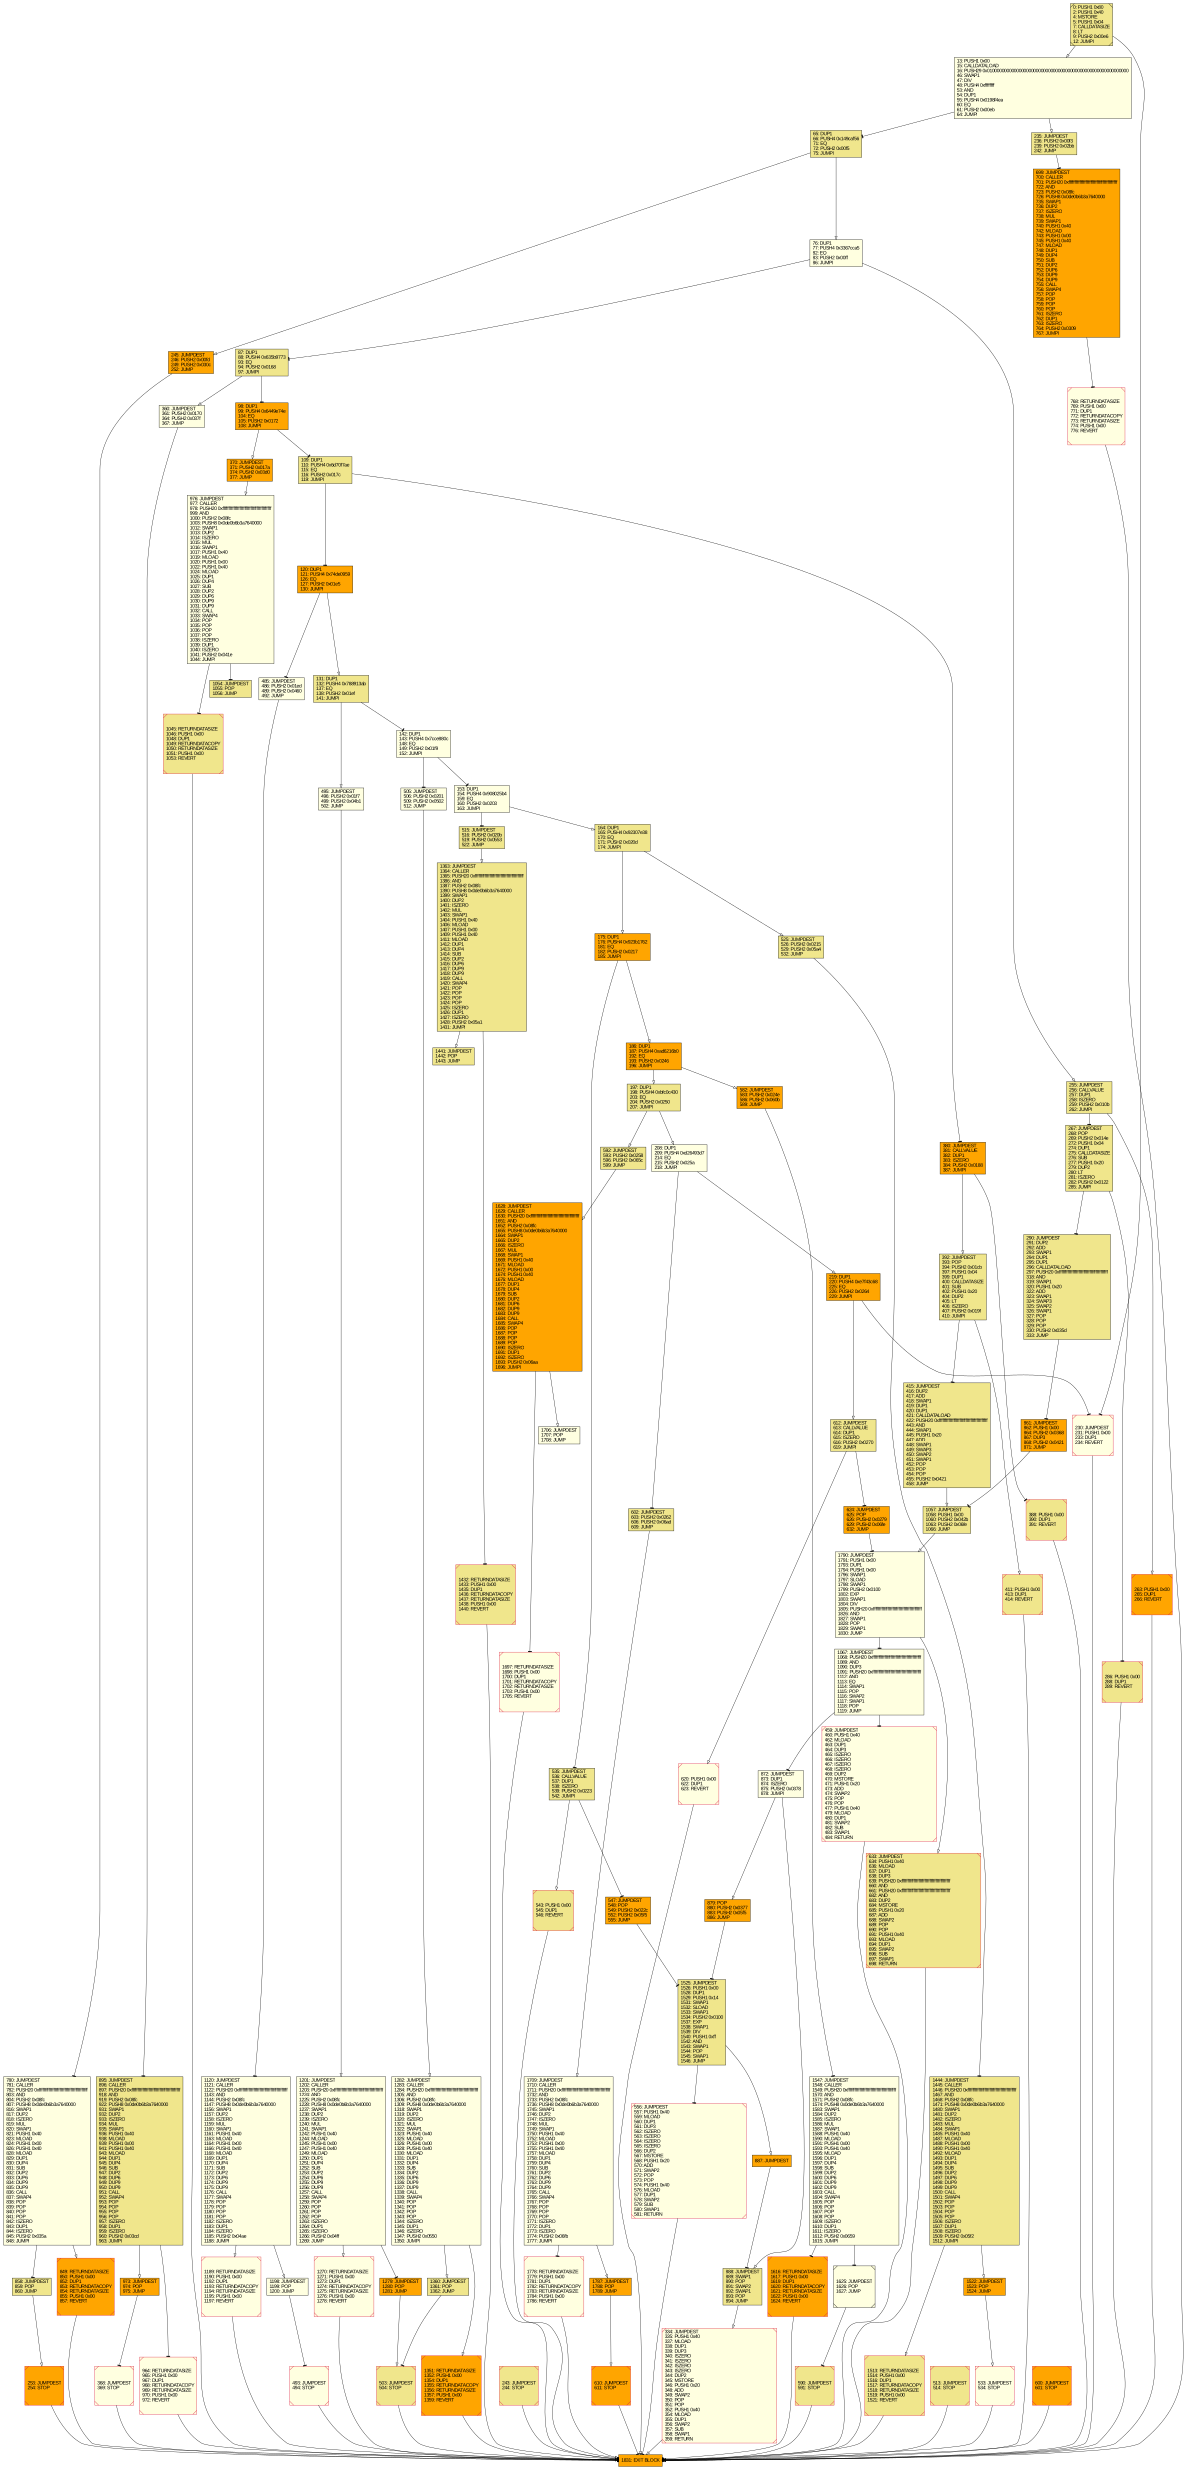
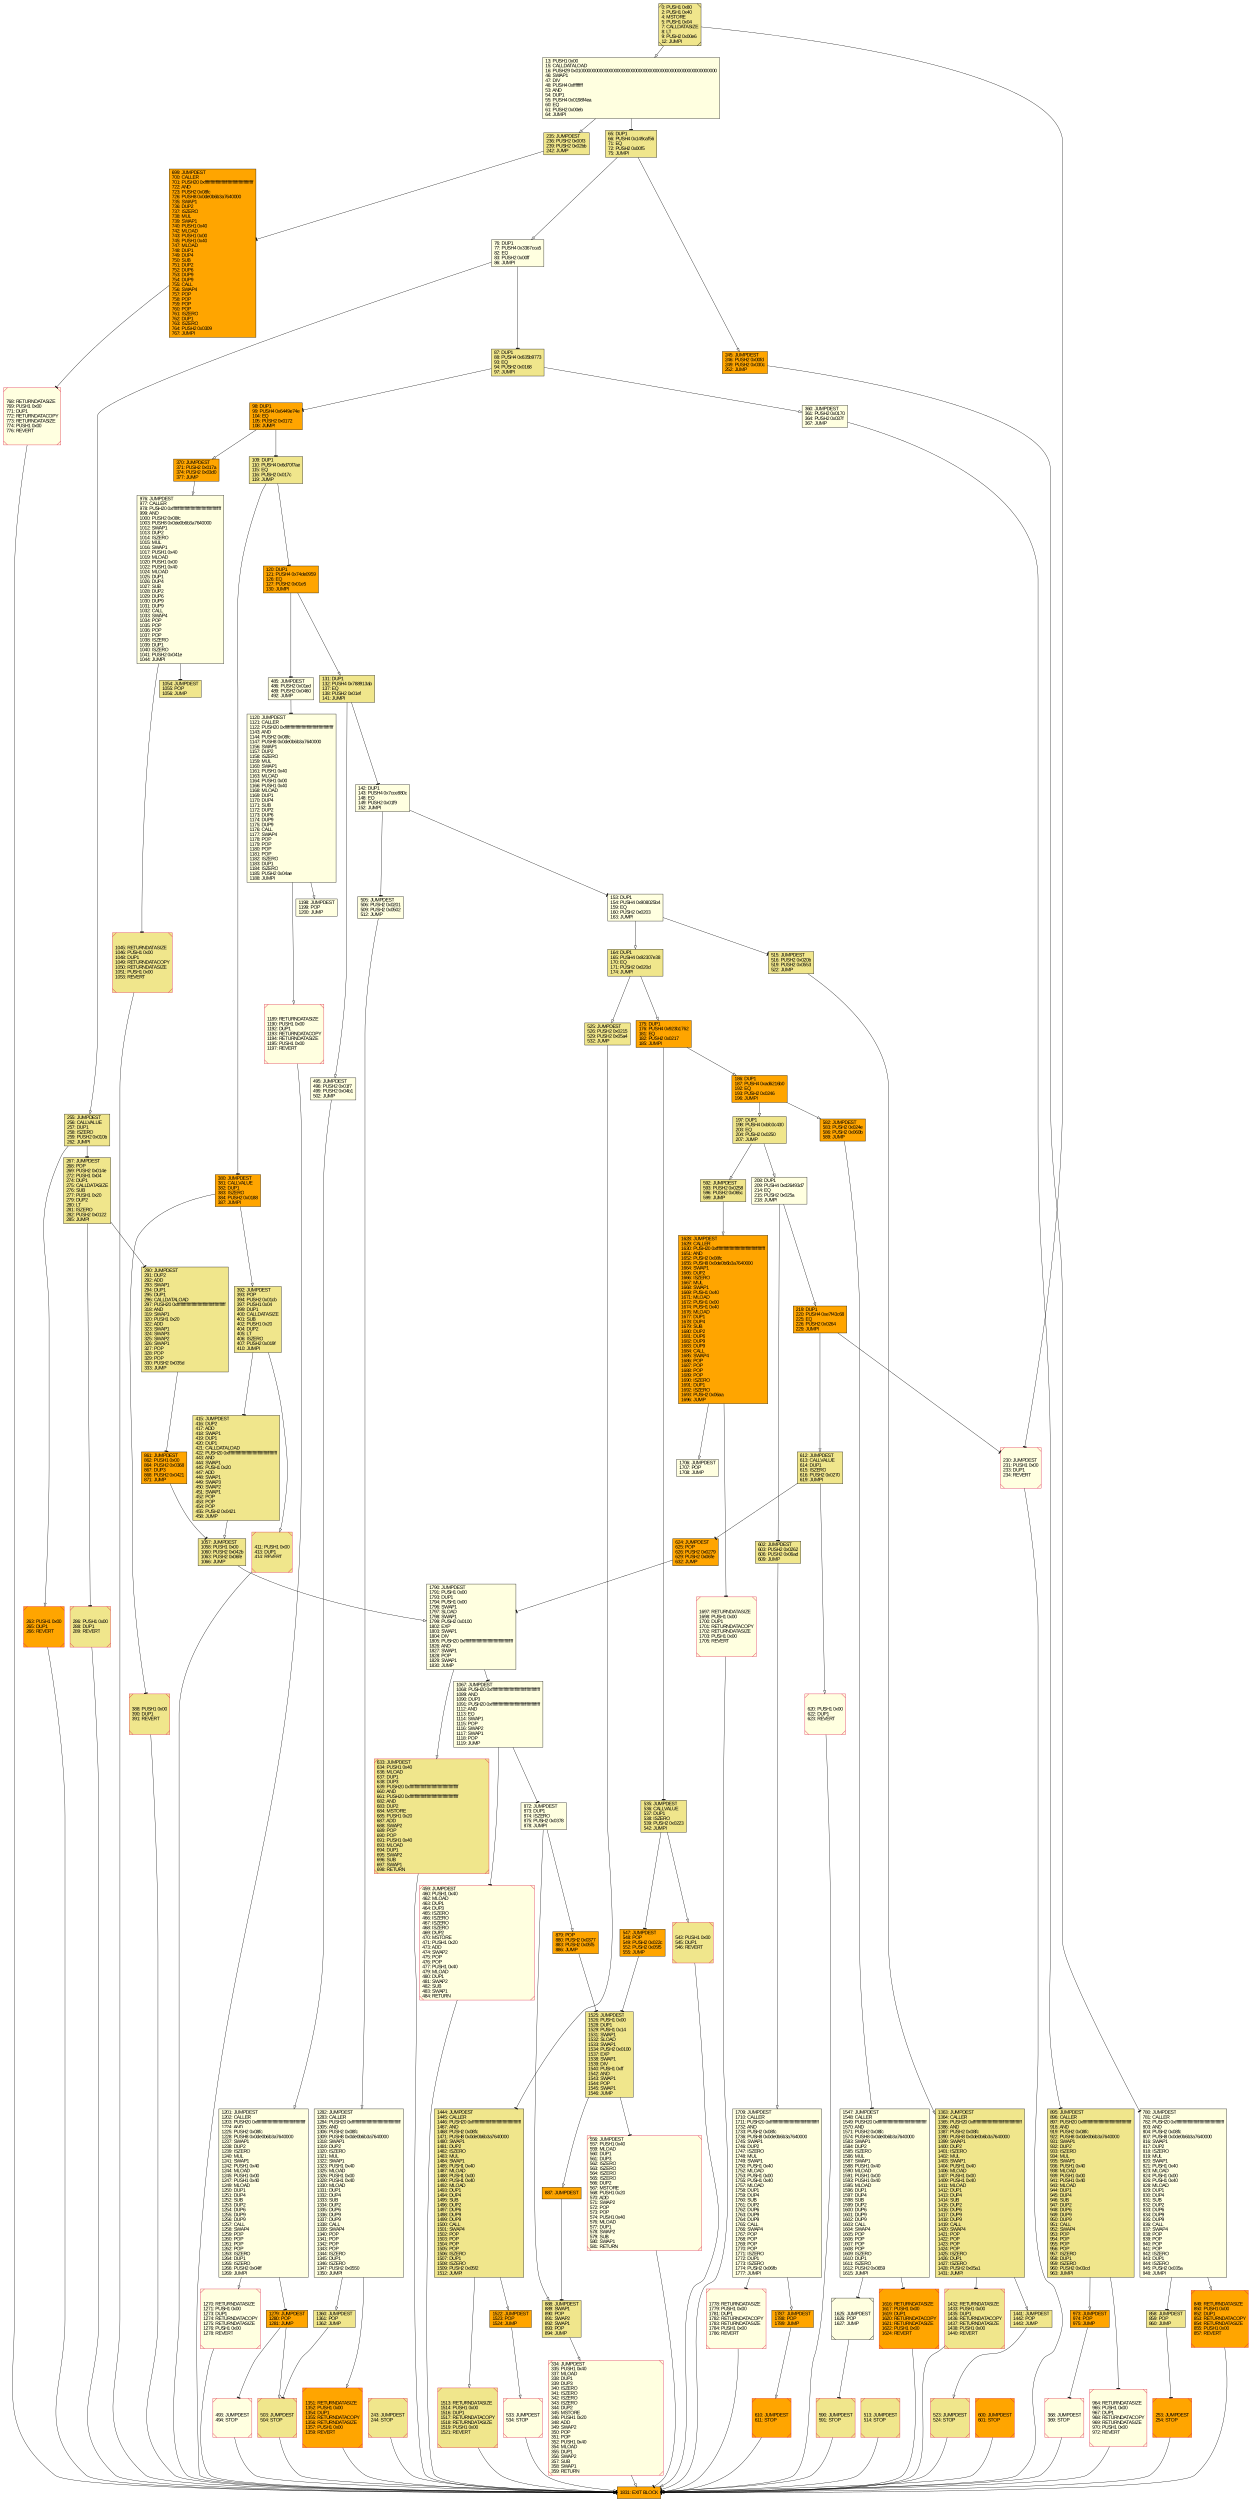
edge "858: JUMPDEST 859: POP 860: JUMP" -> "253: JUMPDEST 254: STOP": arrowhead onormal -> tee
edge "1198: JUMPDEST 1199: POP 1200: JUMP" -> "493: JUMPDEST 494: STOP": now "1279: JUMPDEST 1280: POP 1281: JUMP" -> "493: JUMPDEST 494: STOP"
node "523: JUMPDEST 524: STOP": added
